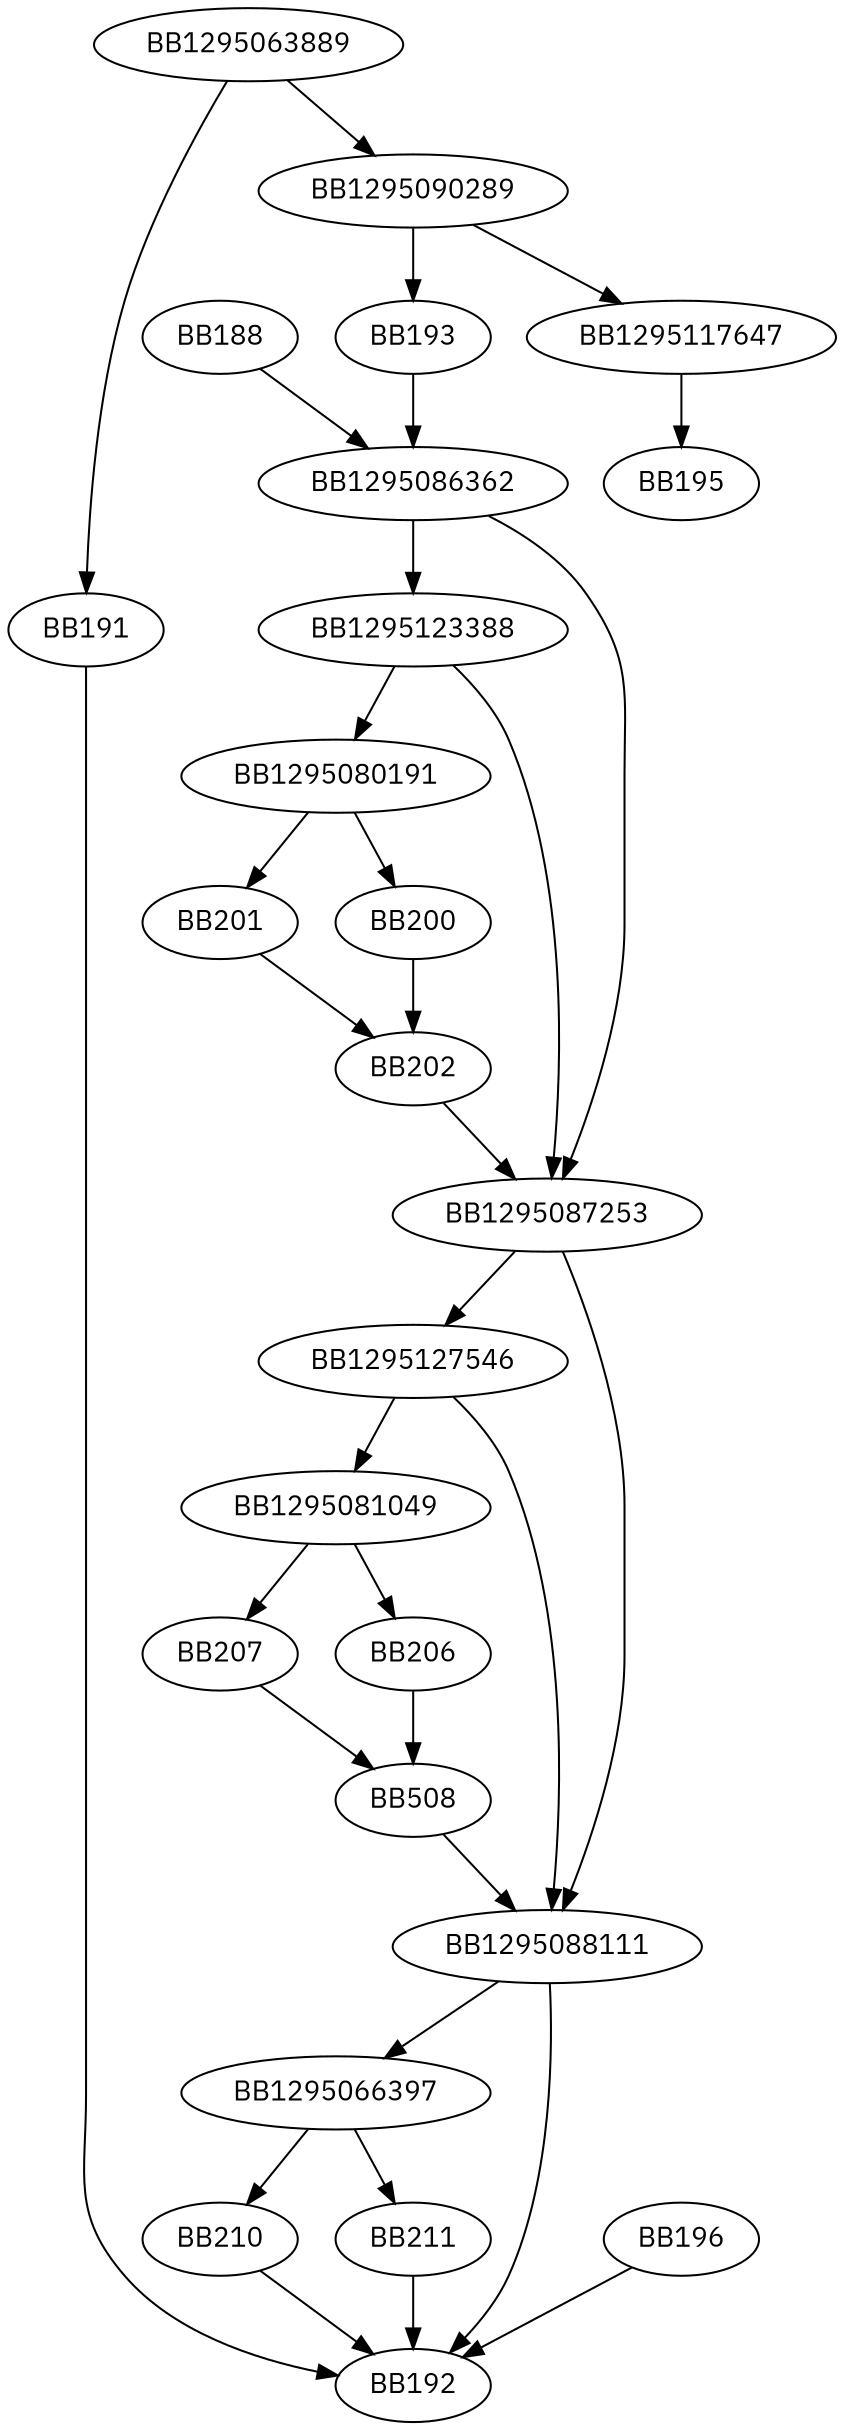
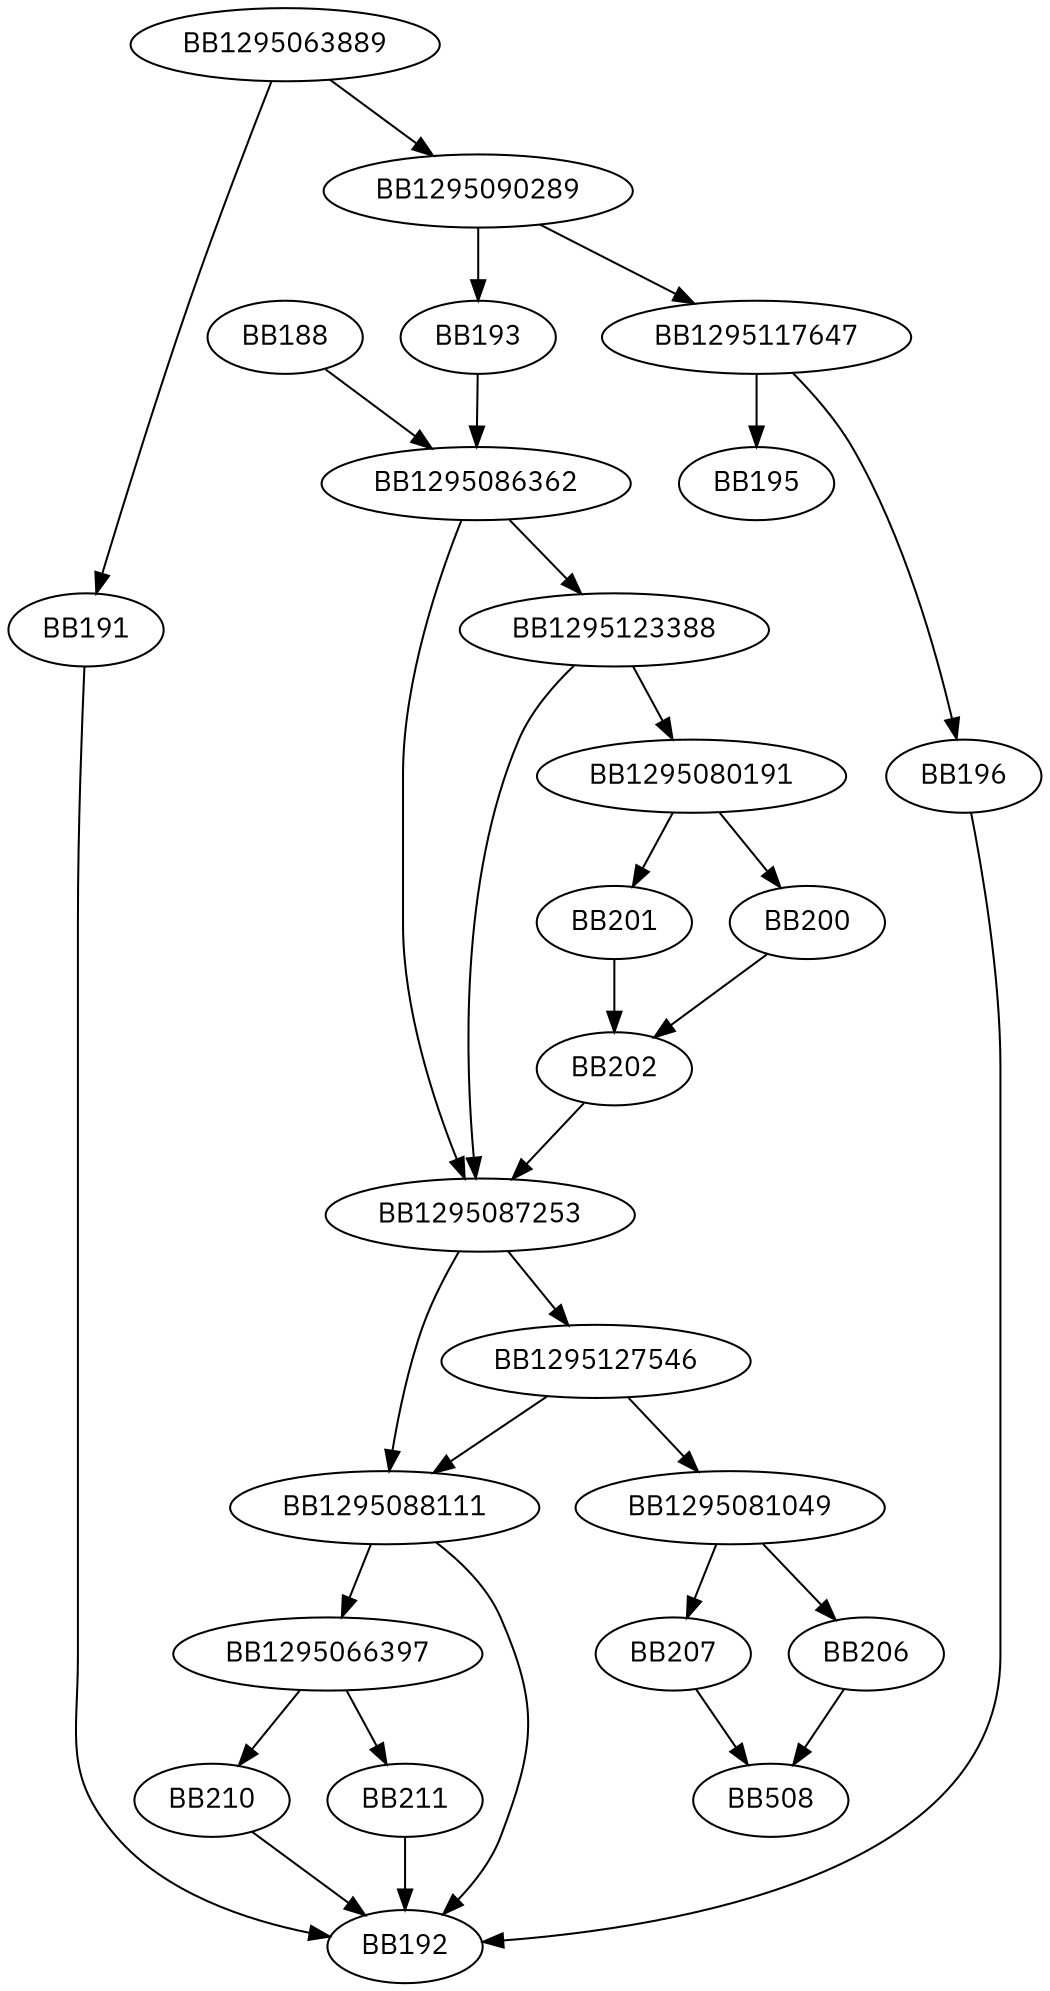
edge "BB1295117647" -> "BB196": added
edge "BB508" -> "BB1295088111": removed
